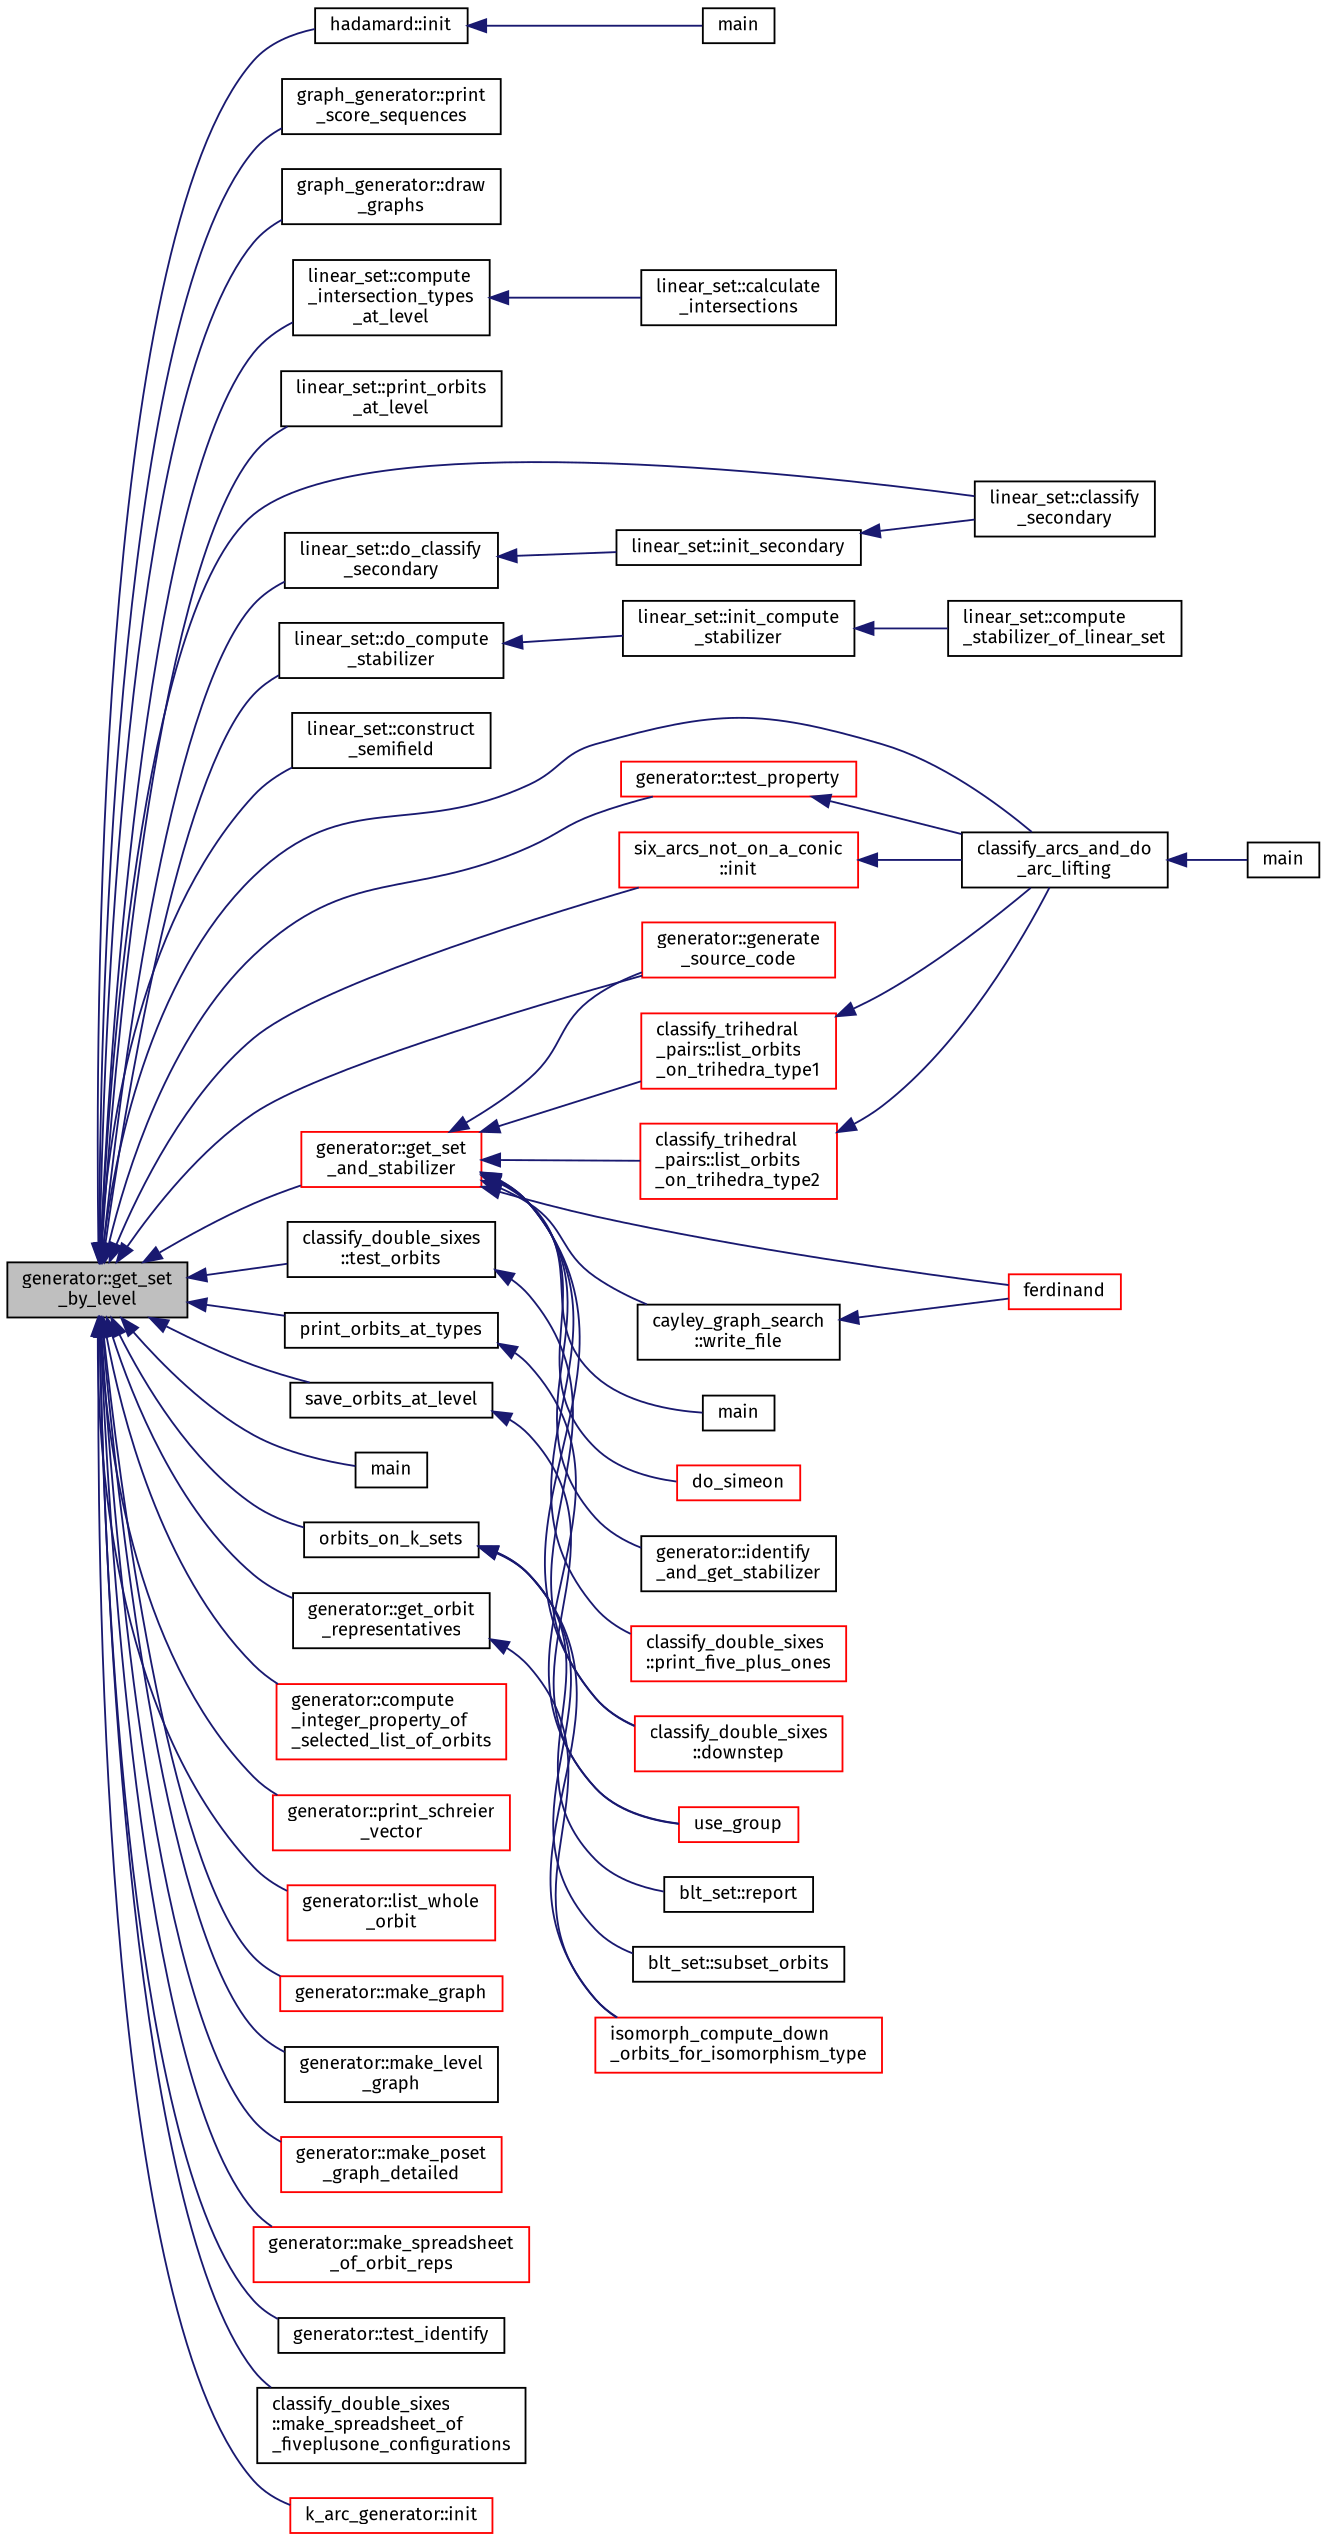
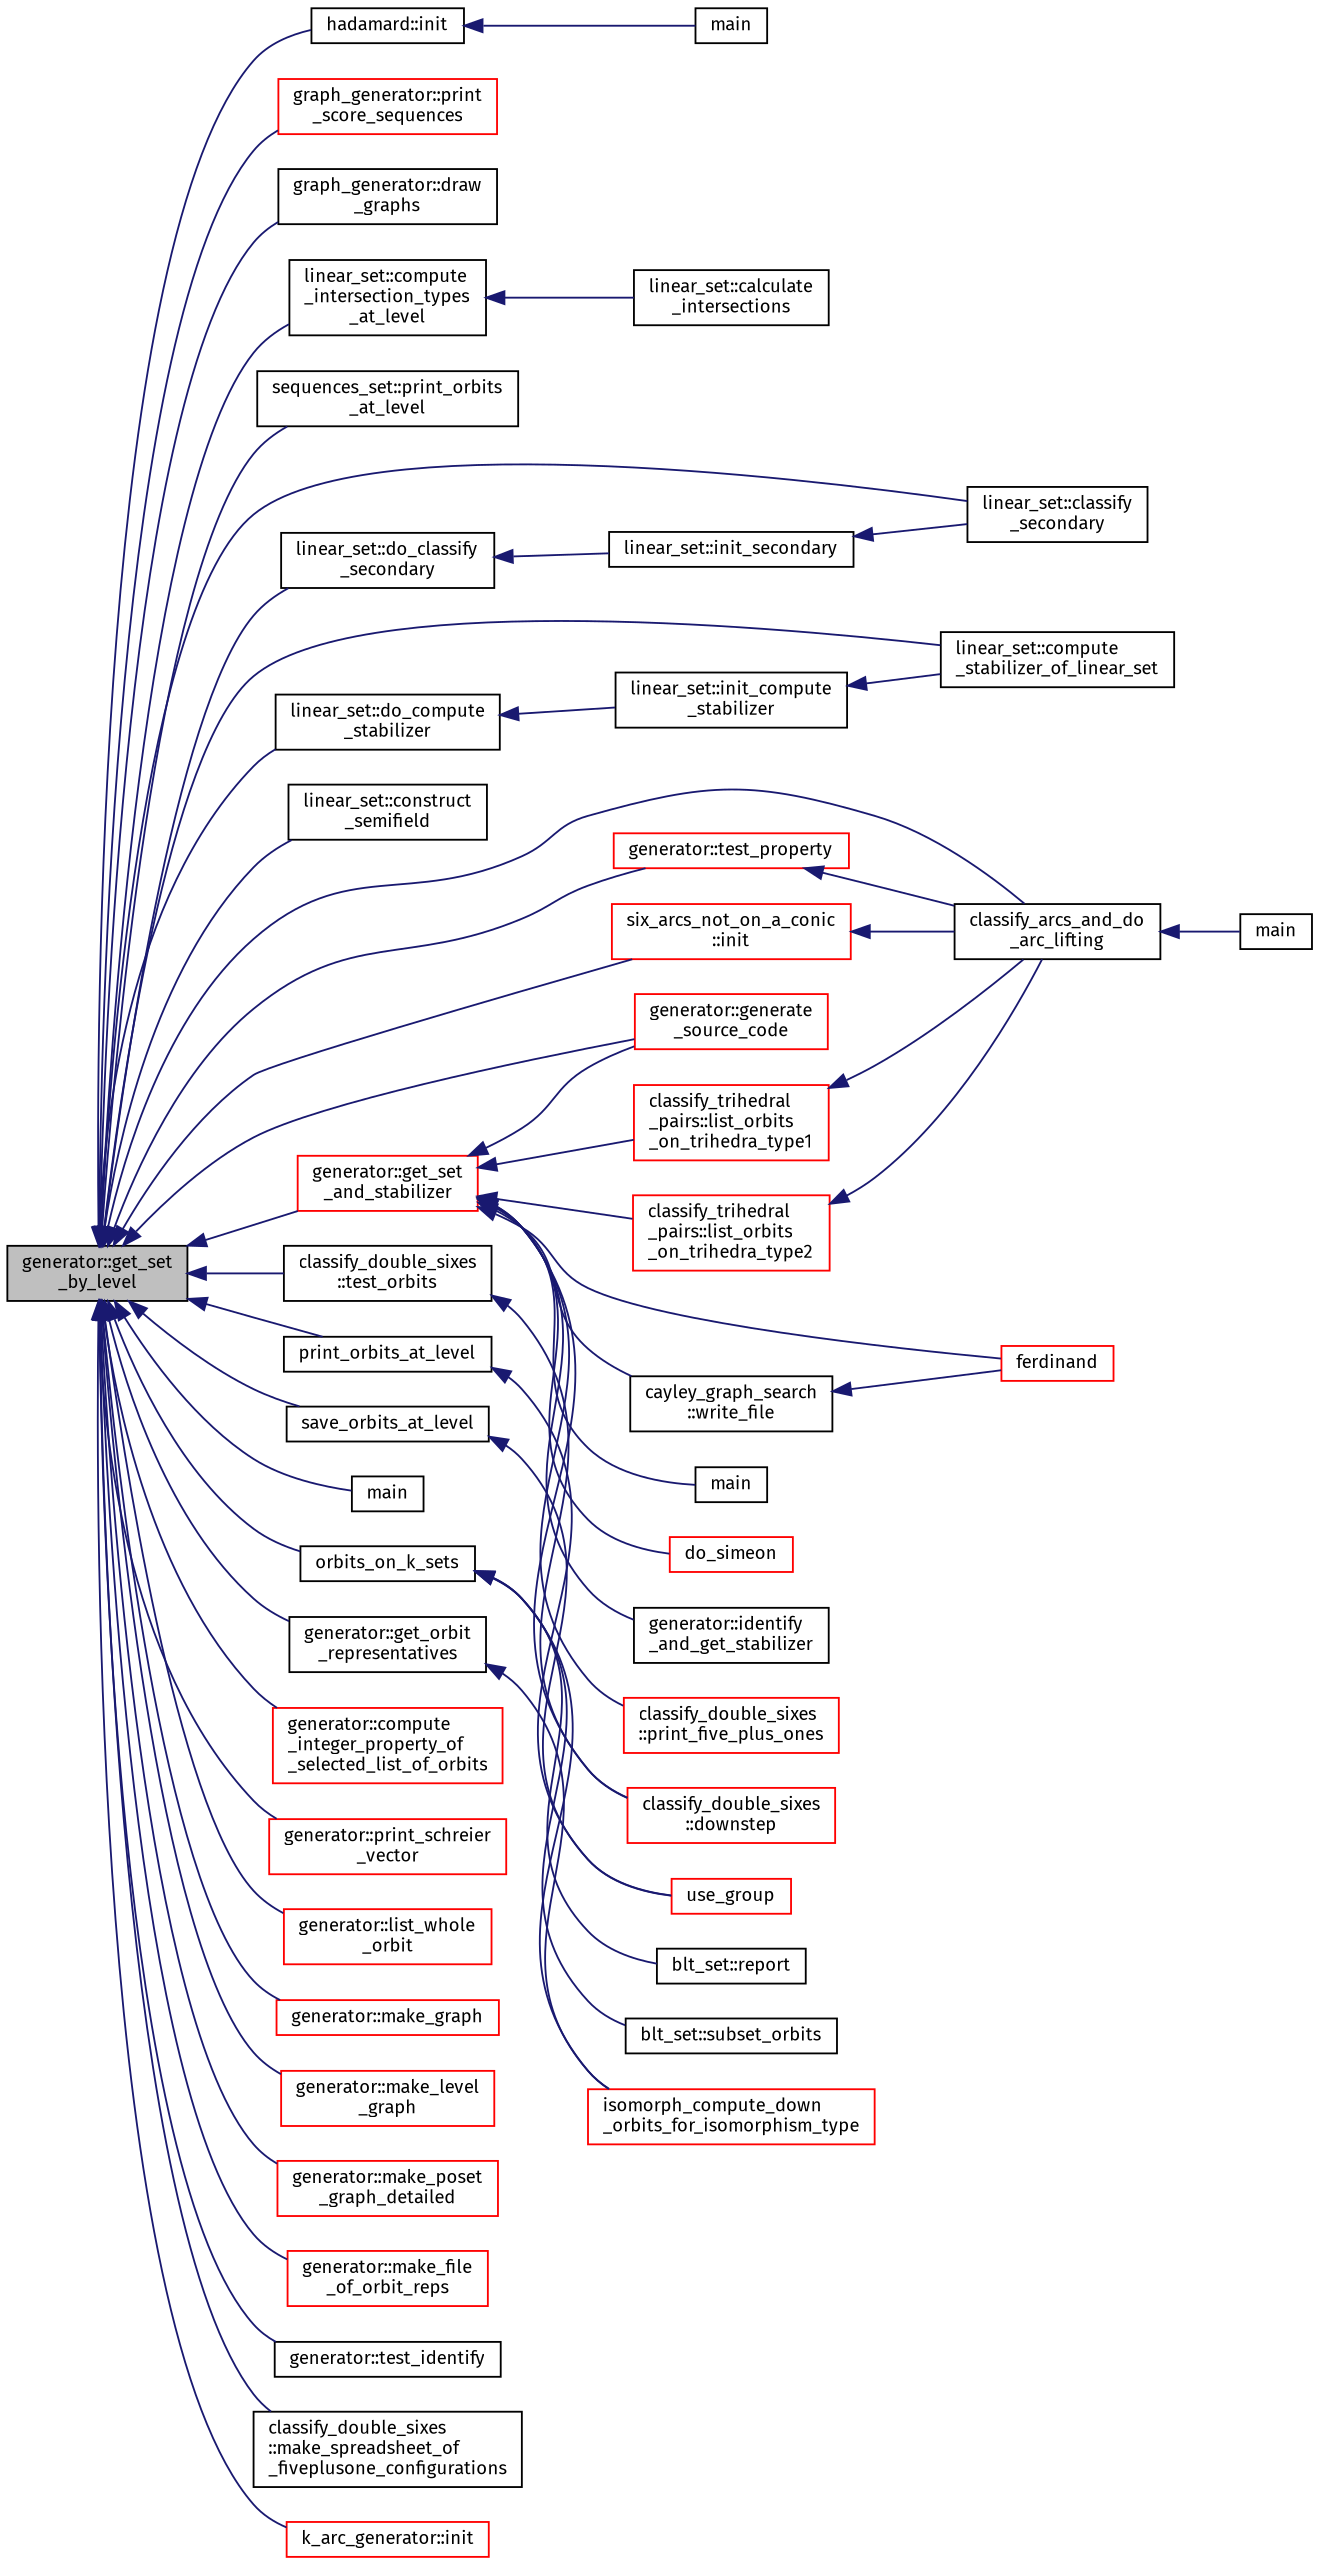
node "graph_generator::print _score_sequences": color black -> red
node "linear_set::print_orbits _at_level": label "linear_set::print_orbits _at_level" -> "sequences_set::print_orbits _at_level"
edge "linear_set::compute _stabilizer_of_linear_set" -> "generator::get_set _by_level": added
node "print_orbits_at_types": label "print_orbits_at_types" -> "print_orbits_at_level"
node "generator::make_level _graph": color black -> red
node "generator::make_spreadsheet _of_orbit_reps": label "generator::make_spreadsheet _of_orbit_reps" -> "generator::make_file _of_orbit_reps"
